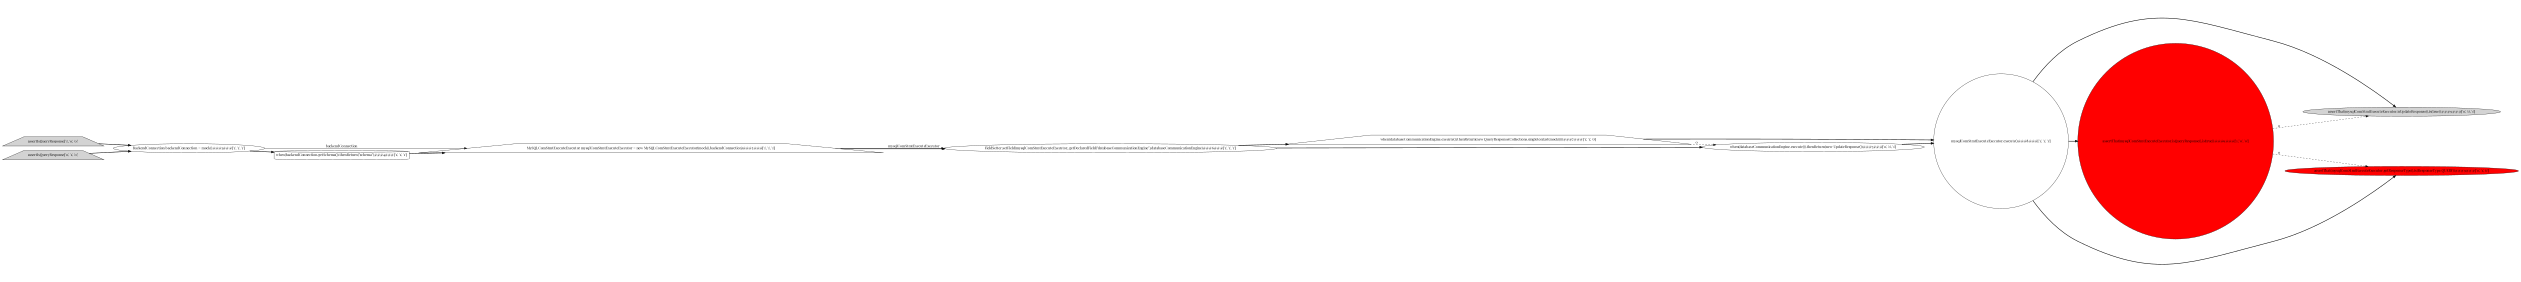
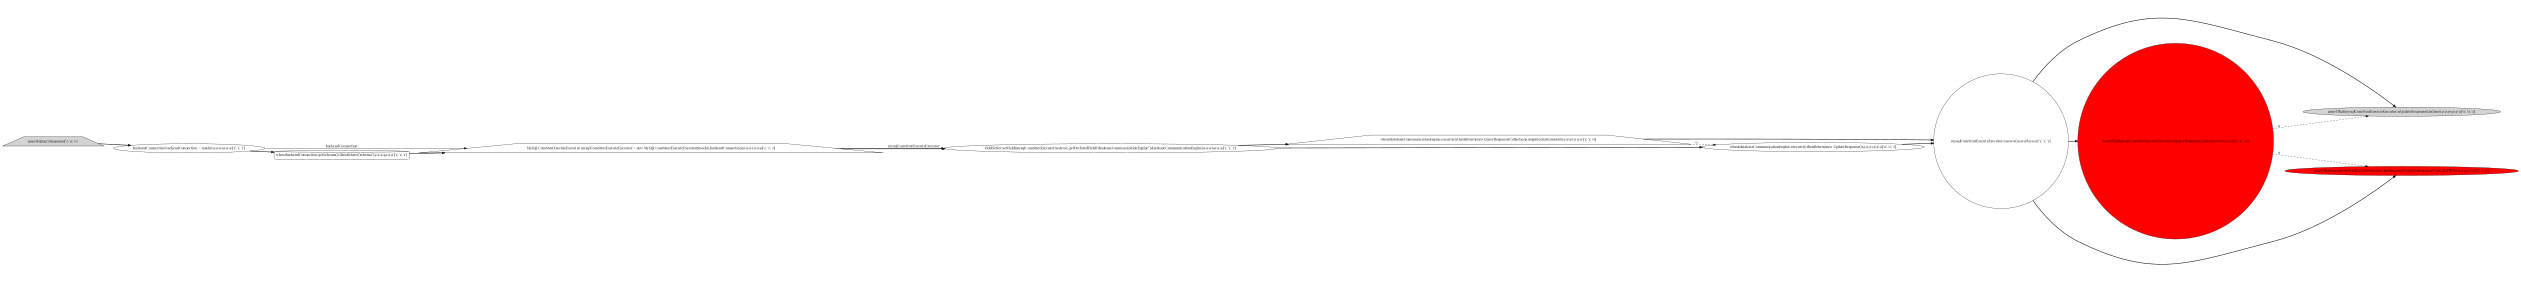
node "assertIsQueryResponse['0', '1', '0']": removed
